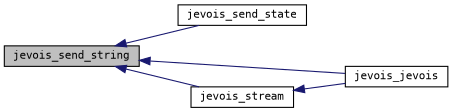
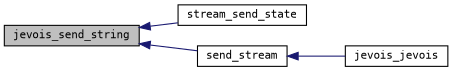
node "jevois_send_state": label "jevois_send_state" -> "stream_send_state"
edge "jevois_jevois" -> "jevois_send_string": removed
node "jevois_stream": label "jevois_stream" -> "send_stream"
